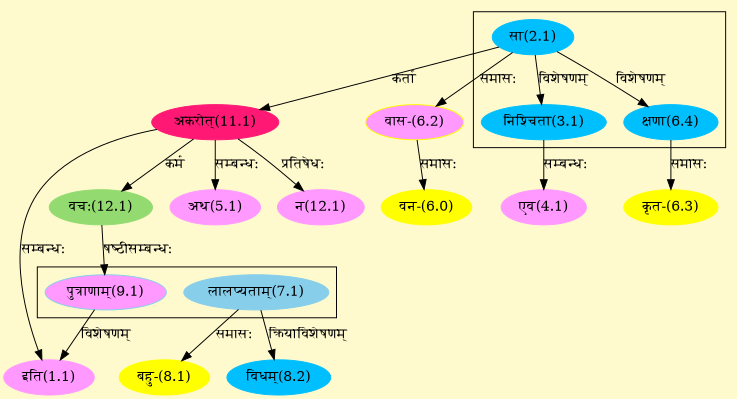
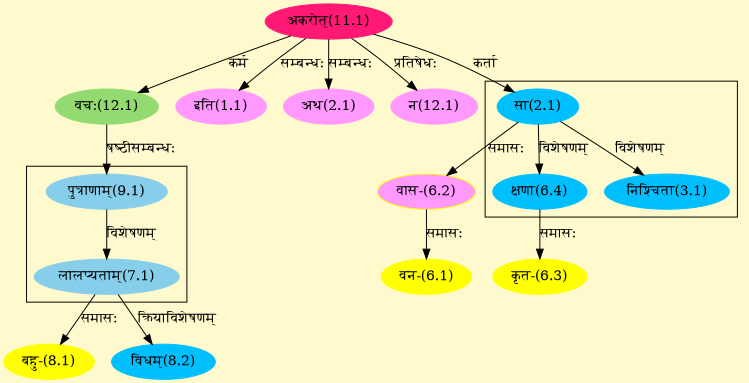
edge "सा(2.1)" -> "अकरोत्(11.1)": reversed
node "अथ(5.1)": label "अथ(5.1)" -> "अथ(2.1)"
node "वन-(6.0)": label "वन-(6.0)" -> "वन-(6.1)"
node "एव(4.1)": removed
node "पुत्राणाम्(9.1)": fillcolor #ff99ff -> #87ceeb
edge "पुत्राणाम्(9.1)" -> "इति(1.1)": now "पुत्राणाम्(9.1)" -> "लालप्यताम्(7.1)"
